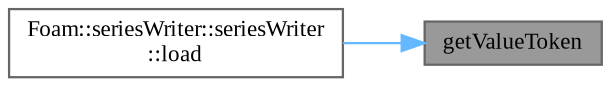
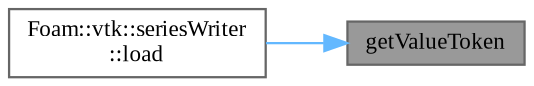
node "Foam::seriesWriter::seriesWriter ::load": label "Foam::seriesWriter::seriesWriter ::load" -> "Foam::vtk::seriesWriter ::load"
